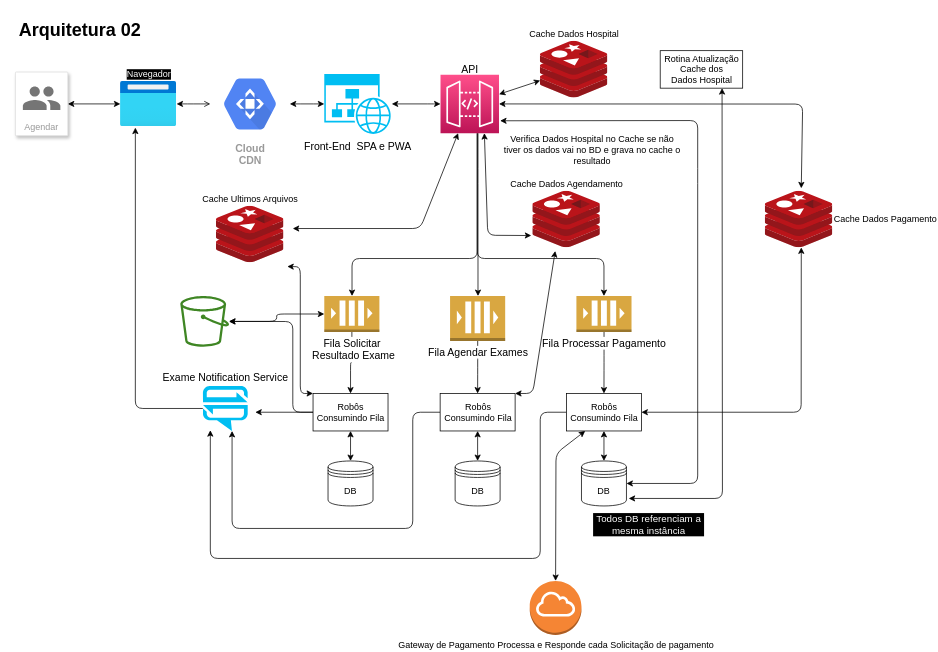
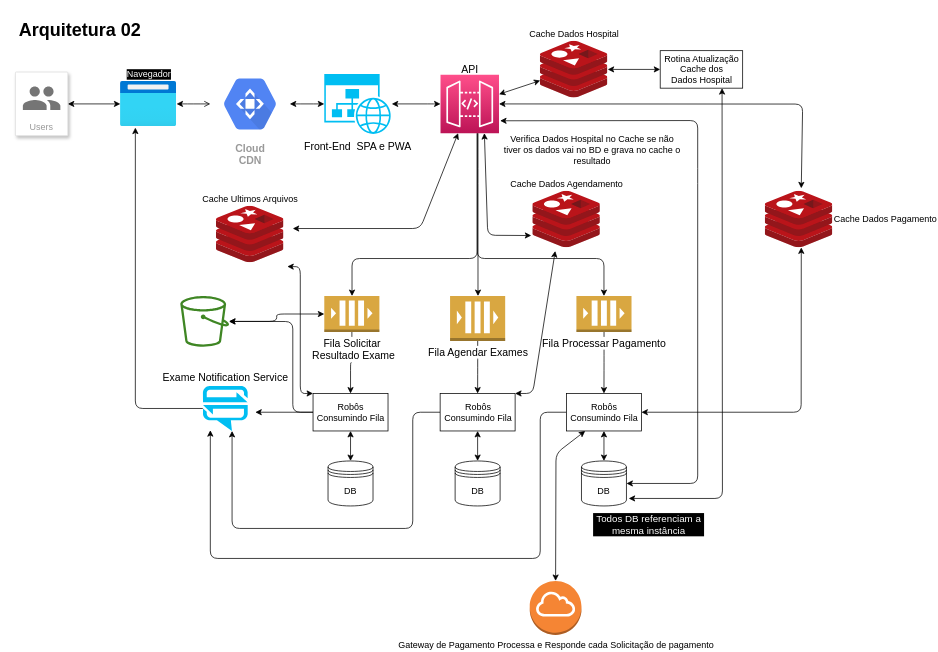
edge "Cache Dados Hospital" -- "Rotina Atualização Cache dos Dados Hospital": added
node "Agendar": label "Agendar" -> "Users"
